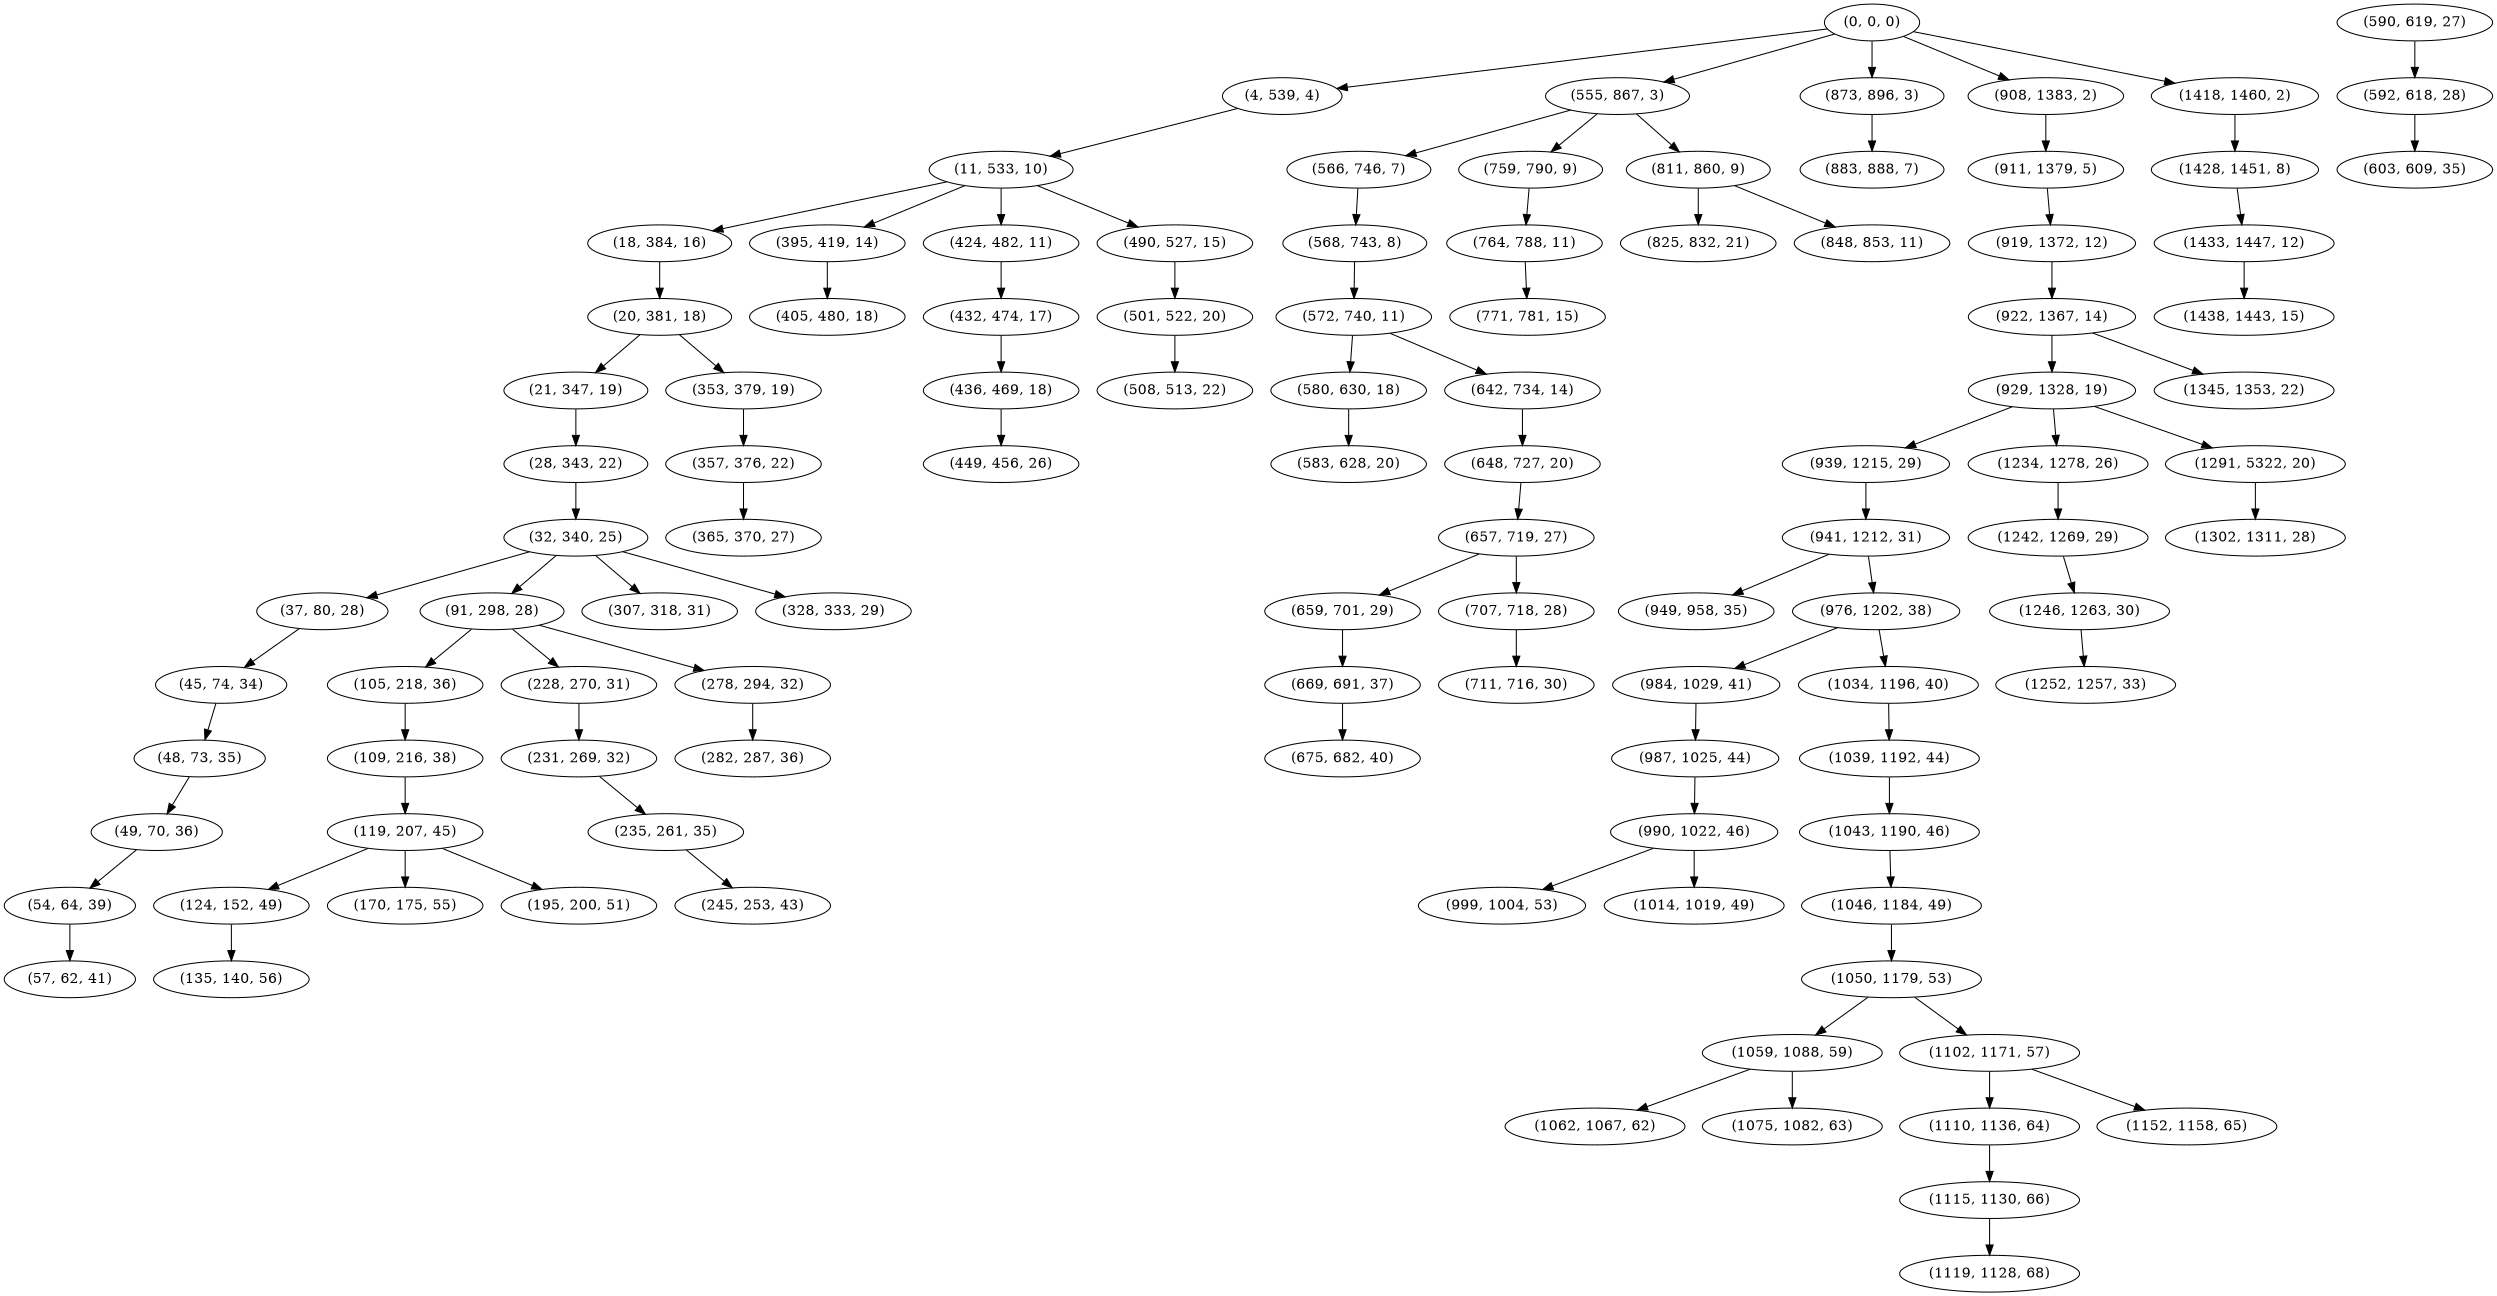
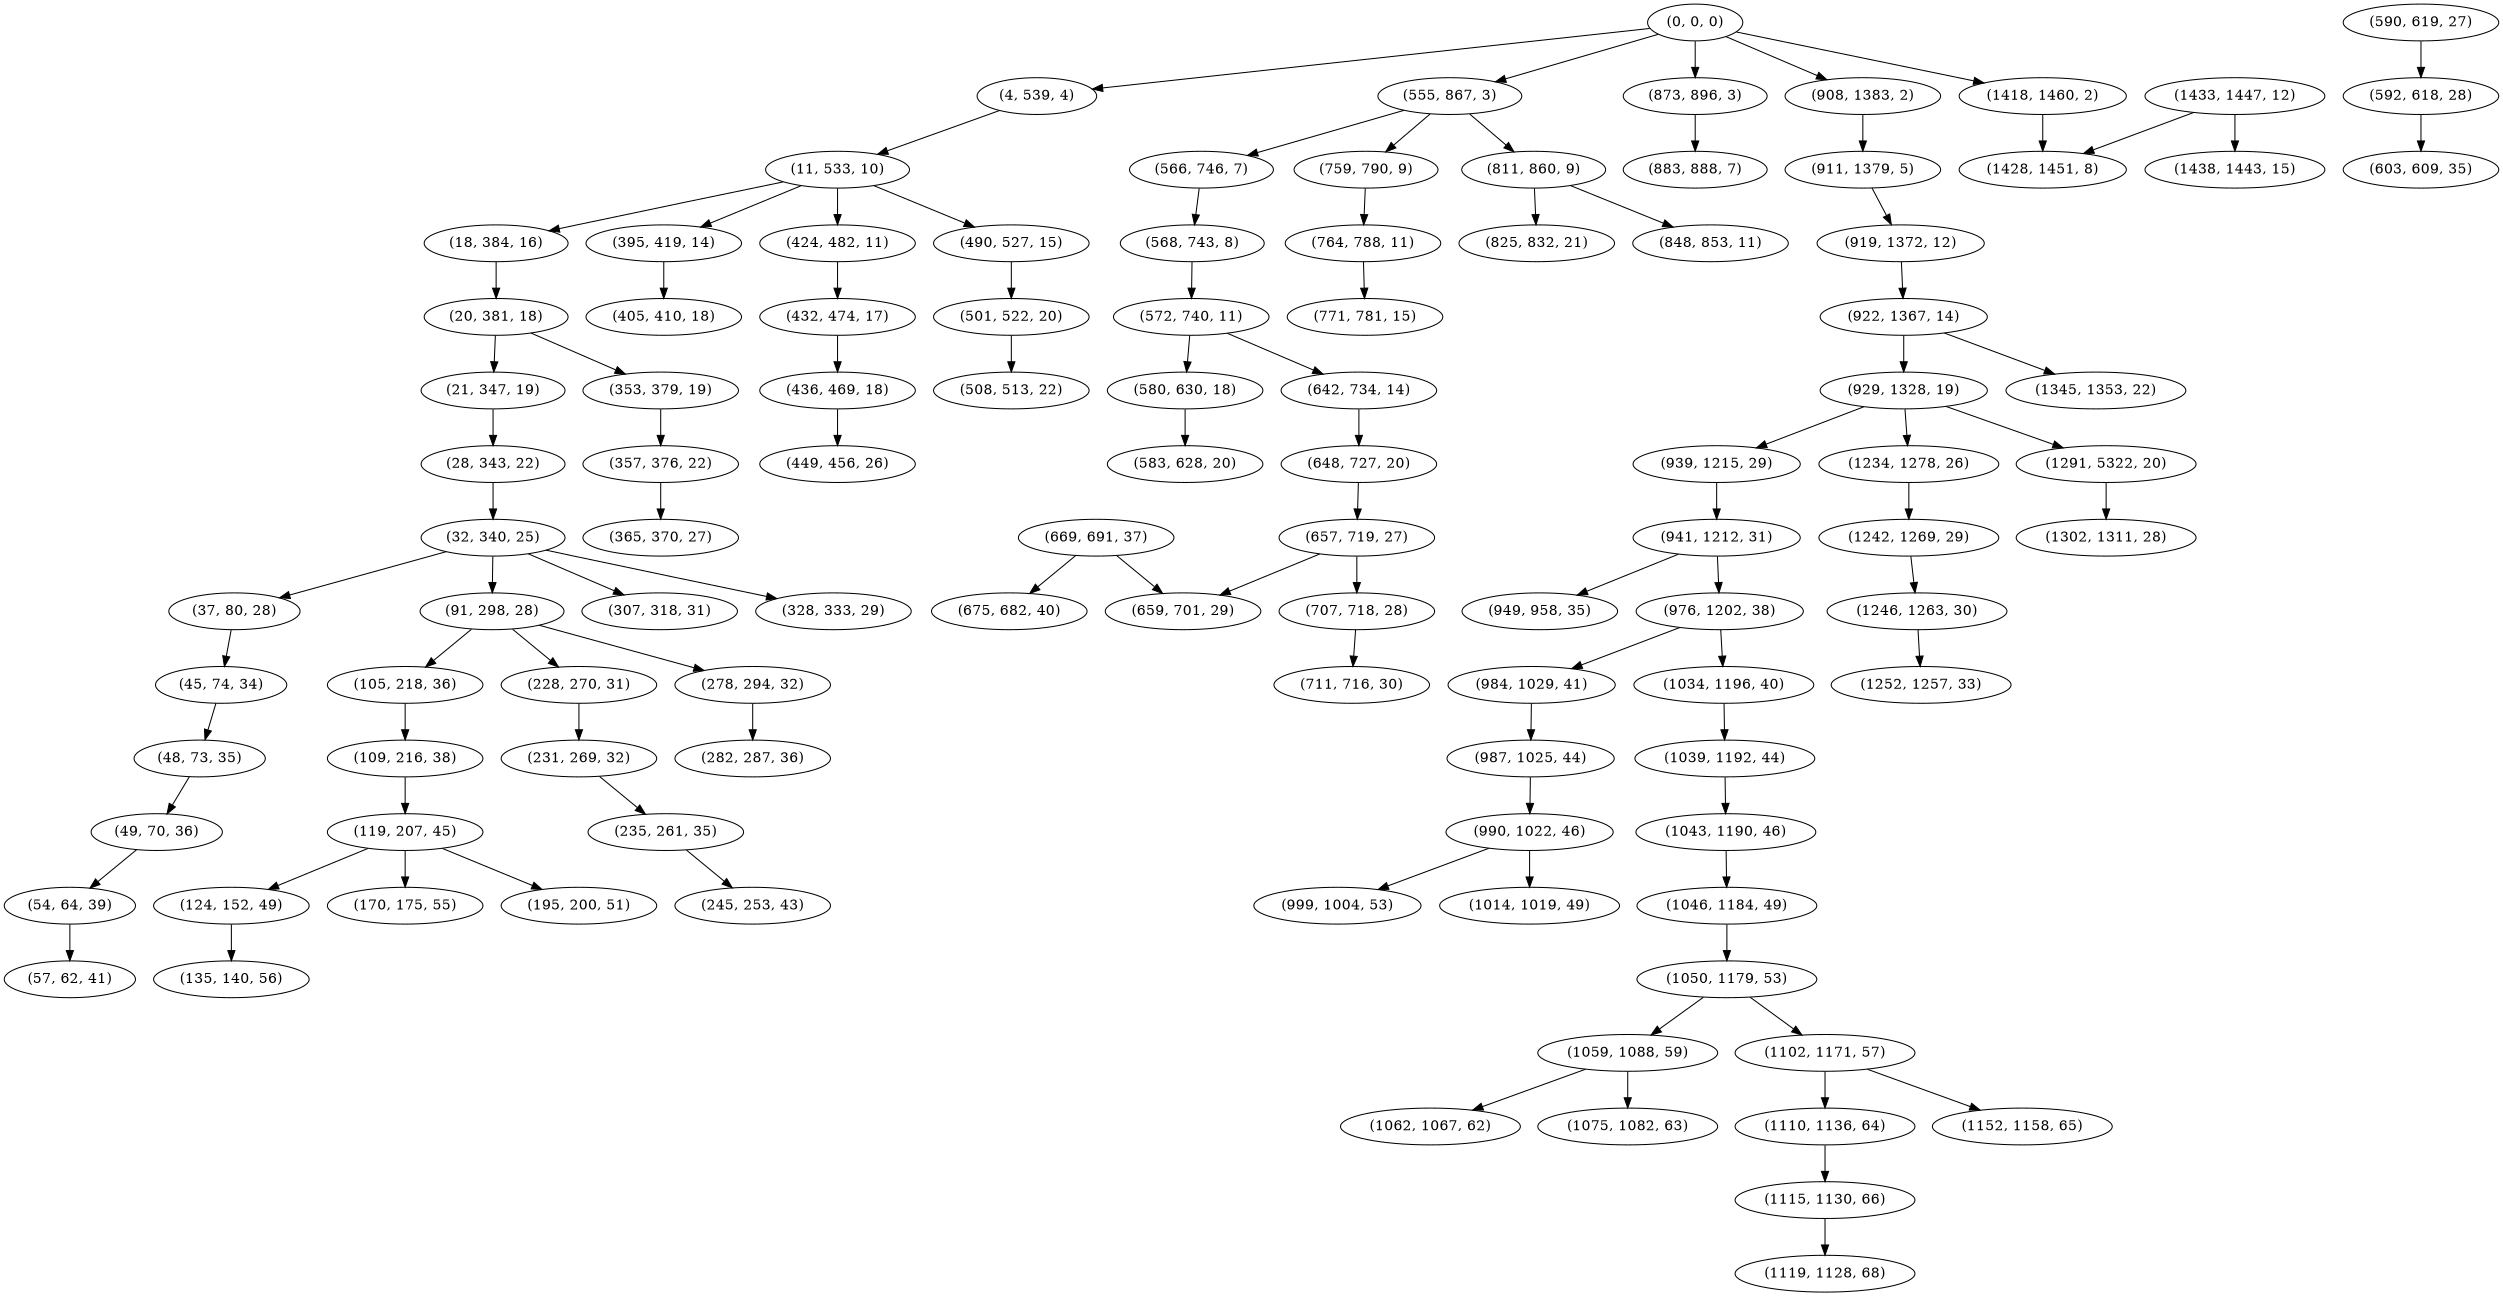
edge "(1428, 1451, 8)" -> "(1433, 1447, 12)": reversed
node "(405, 480, 18)": label "(405, 480, 18)" -> "(405, 410, 18)"
edge "(659, 701, 29)" -> "(669, 691, 37)": reversed
